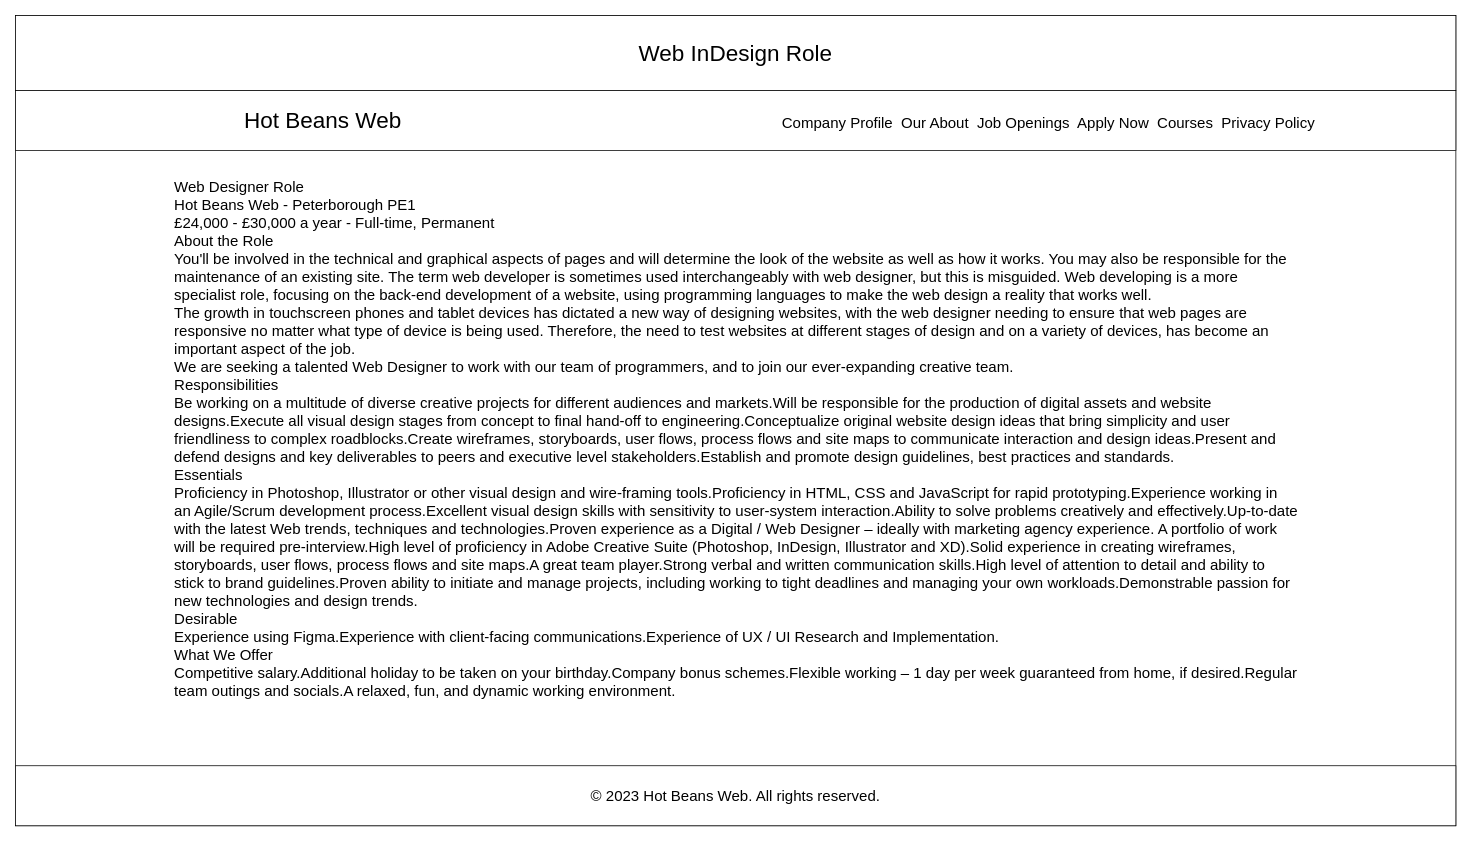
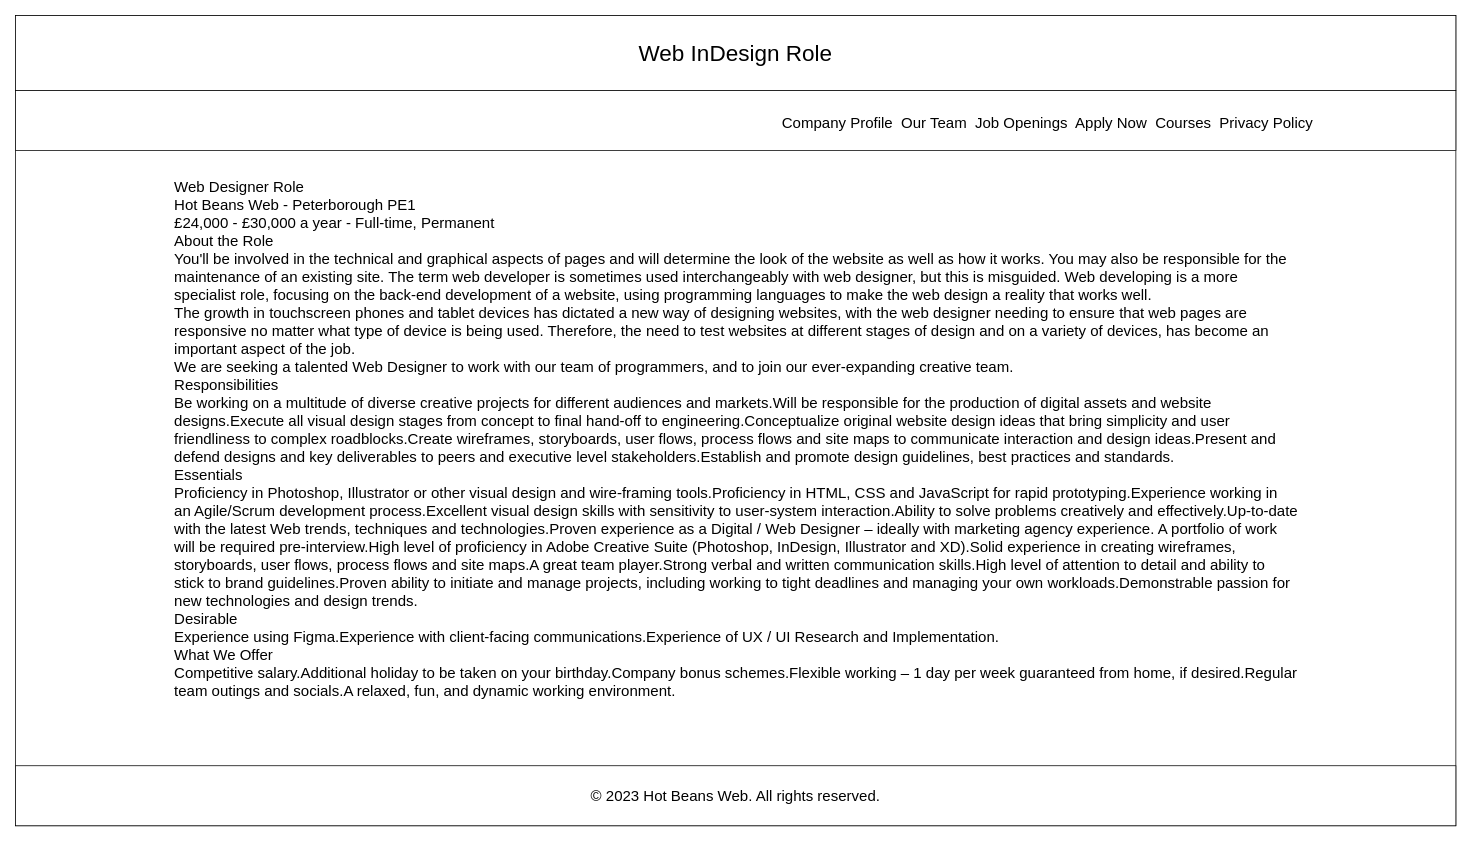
node "Hot Beans Web": removed
node "Company Profile Our About Job Openings Apply Now Courses Privacy Policy": label "Company Profile Our About Job Openings Apply Now Courses Privacy Policy" -> "Company Profile Our Team Job Openings Apply Now Courses Privacy Policy"
